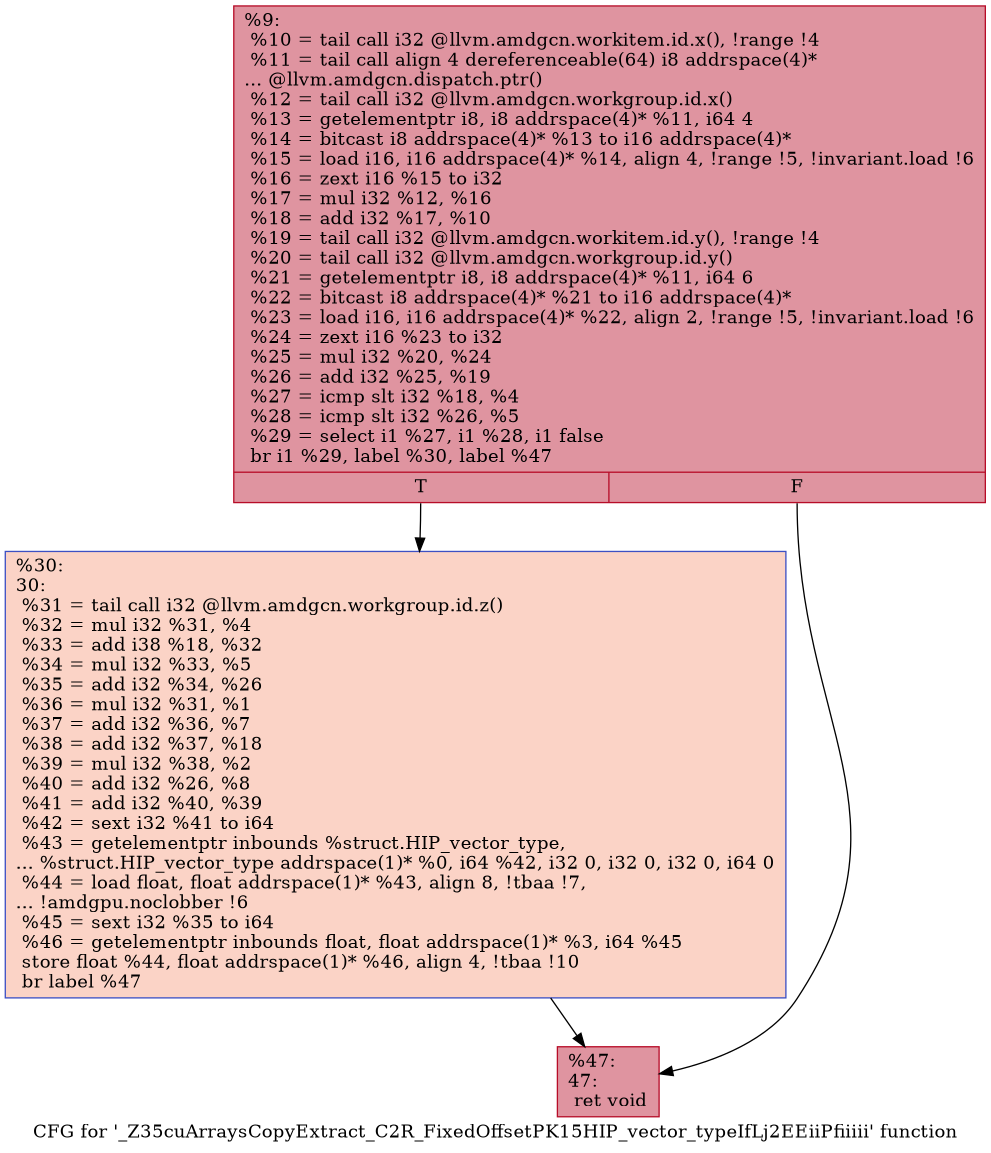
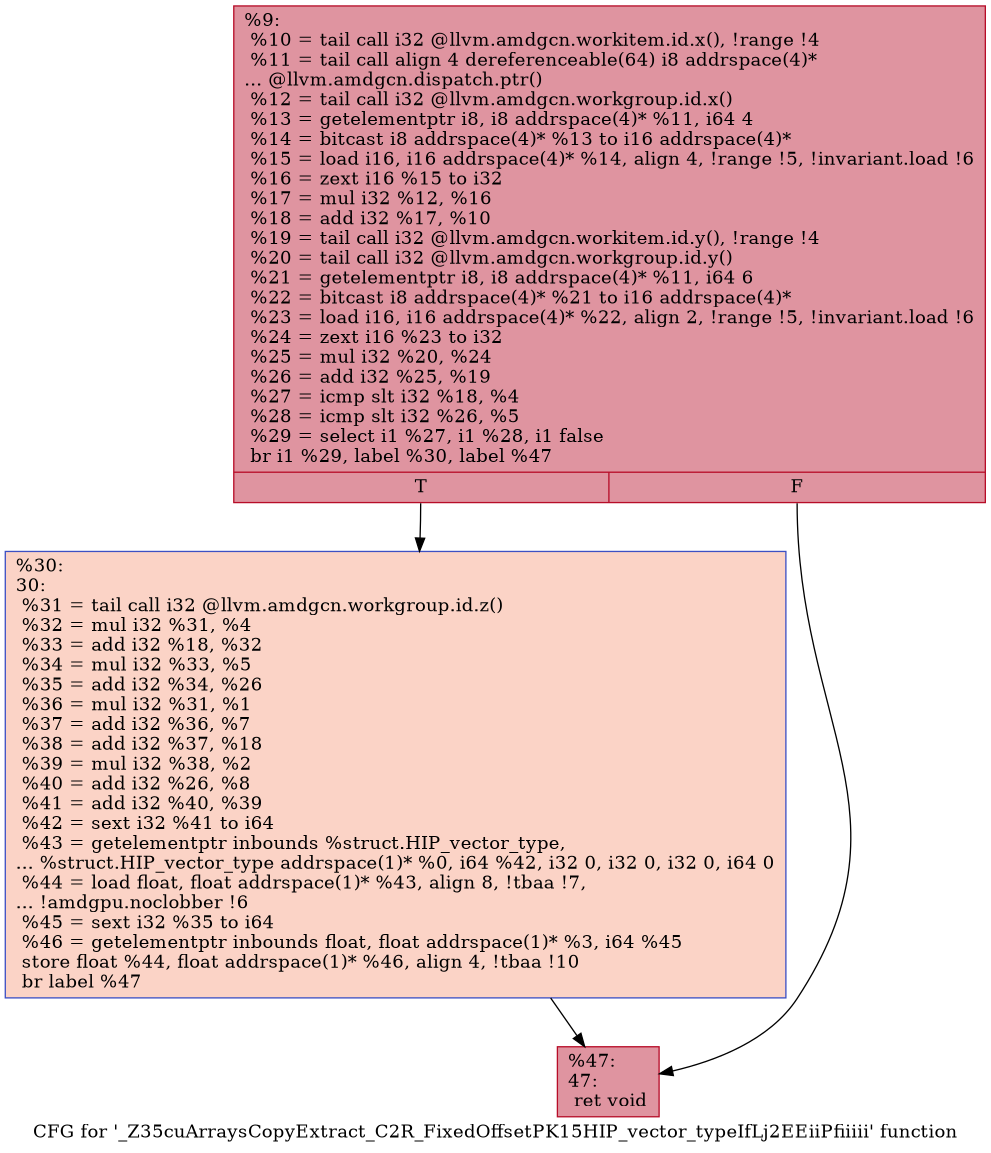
node "%30:": text "%33 = add i38 %18, %32" -> "%33 = add i32 %18, %32"
